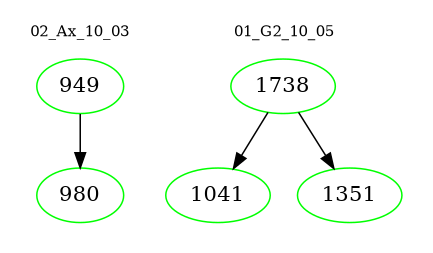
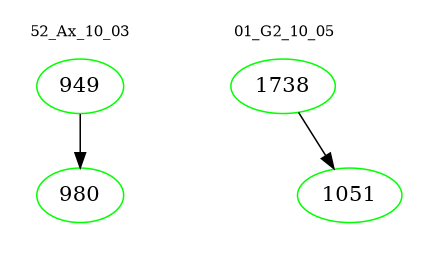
cluster "02_Ax_10_03": label "02_Ax_10_03" -> "52_Ax_10_03"
node "1041": removed
node "1351": label "1351" -> "1051"
